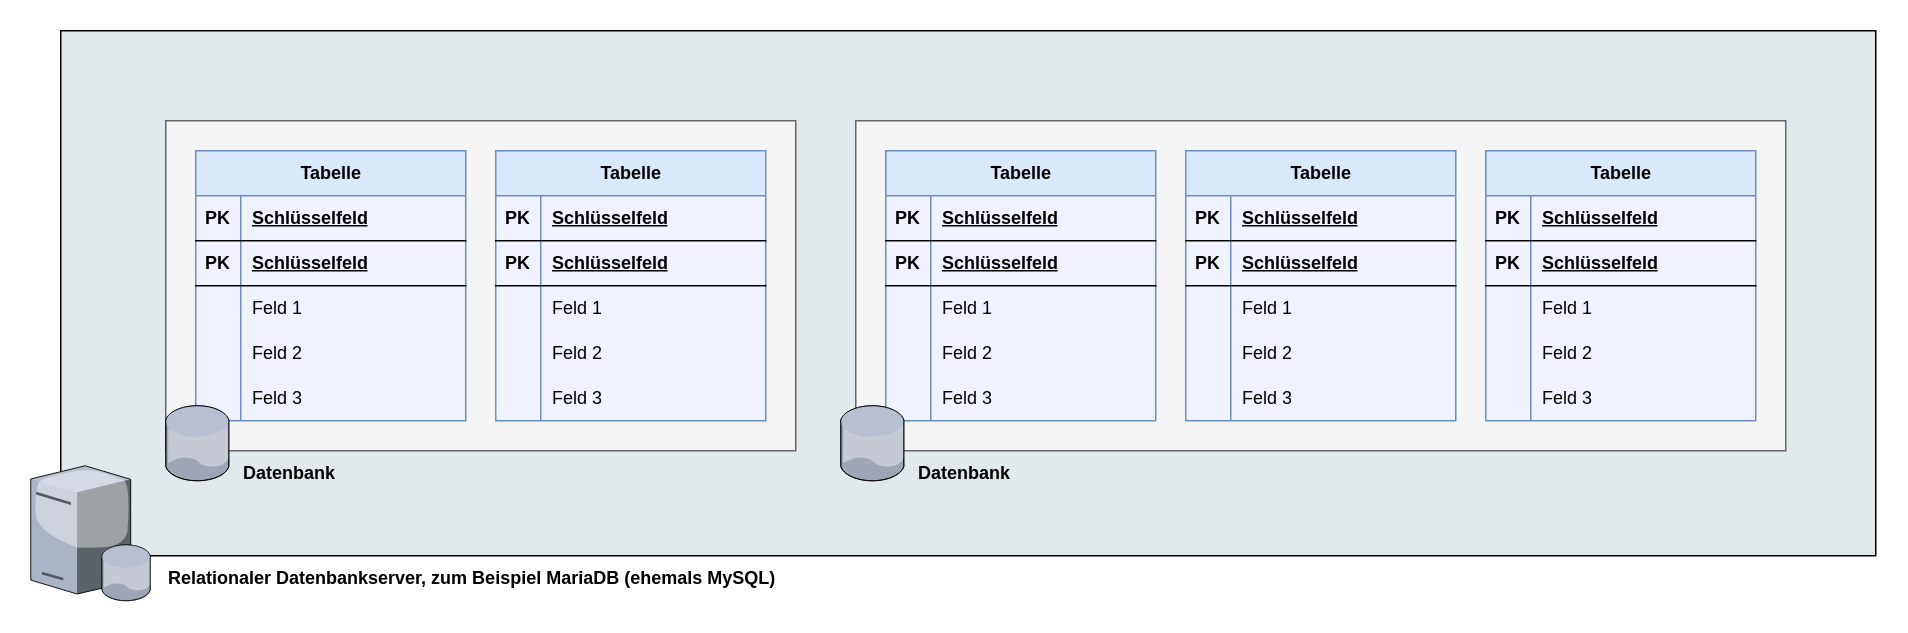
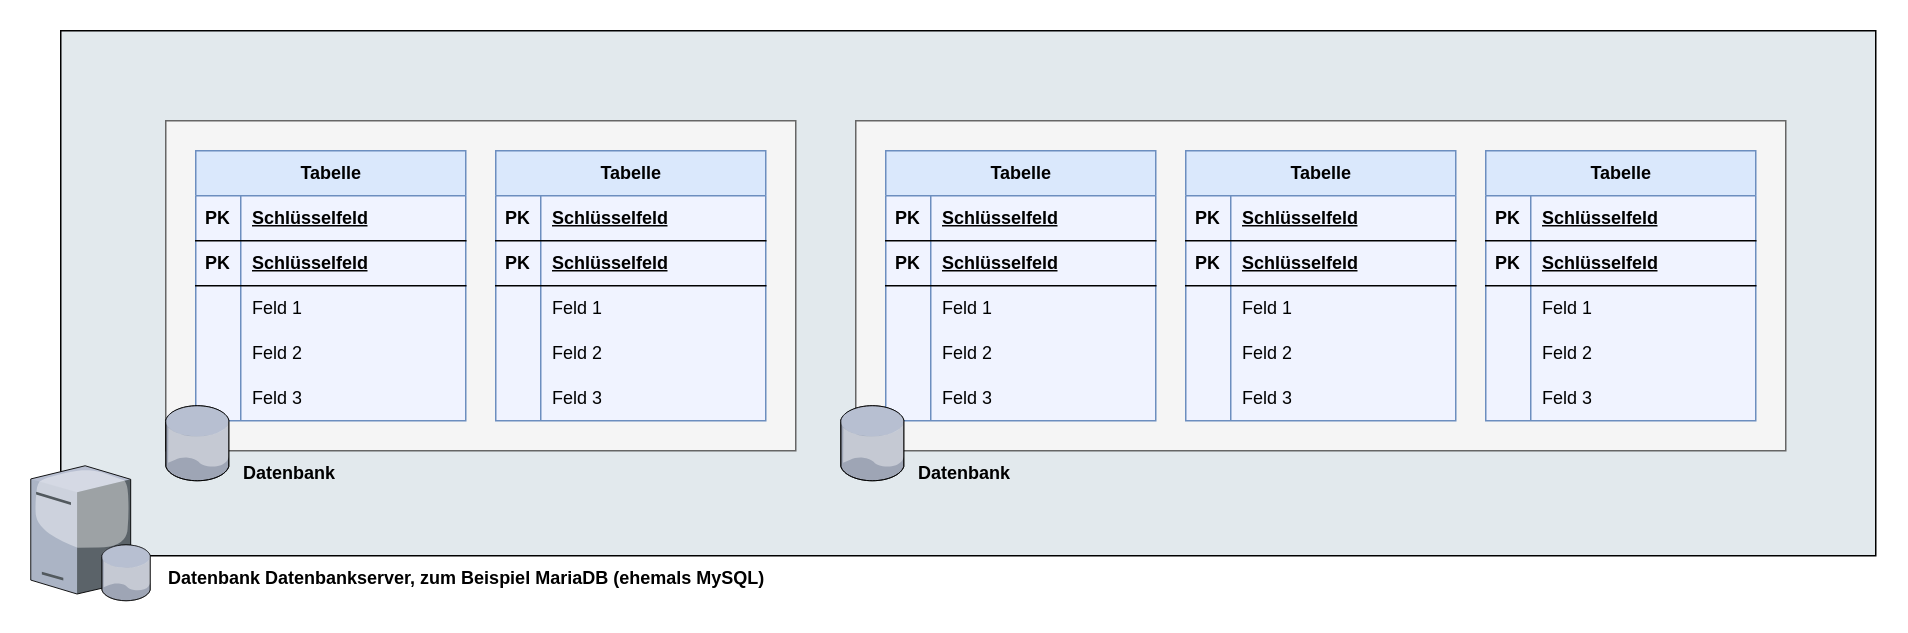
node "Relationaler Datenbankserver, zum Beispiel MariaDB (ehemals MySQL)": label "Relationaler Datenbankserver, zum Beispiel MariaDB (ehemals MySQL)" -> "Datenbank Datenbankserver, zum Beispiel MariaDB (ehemals MySQL)"
